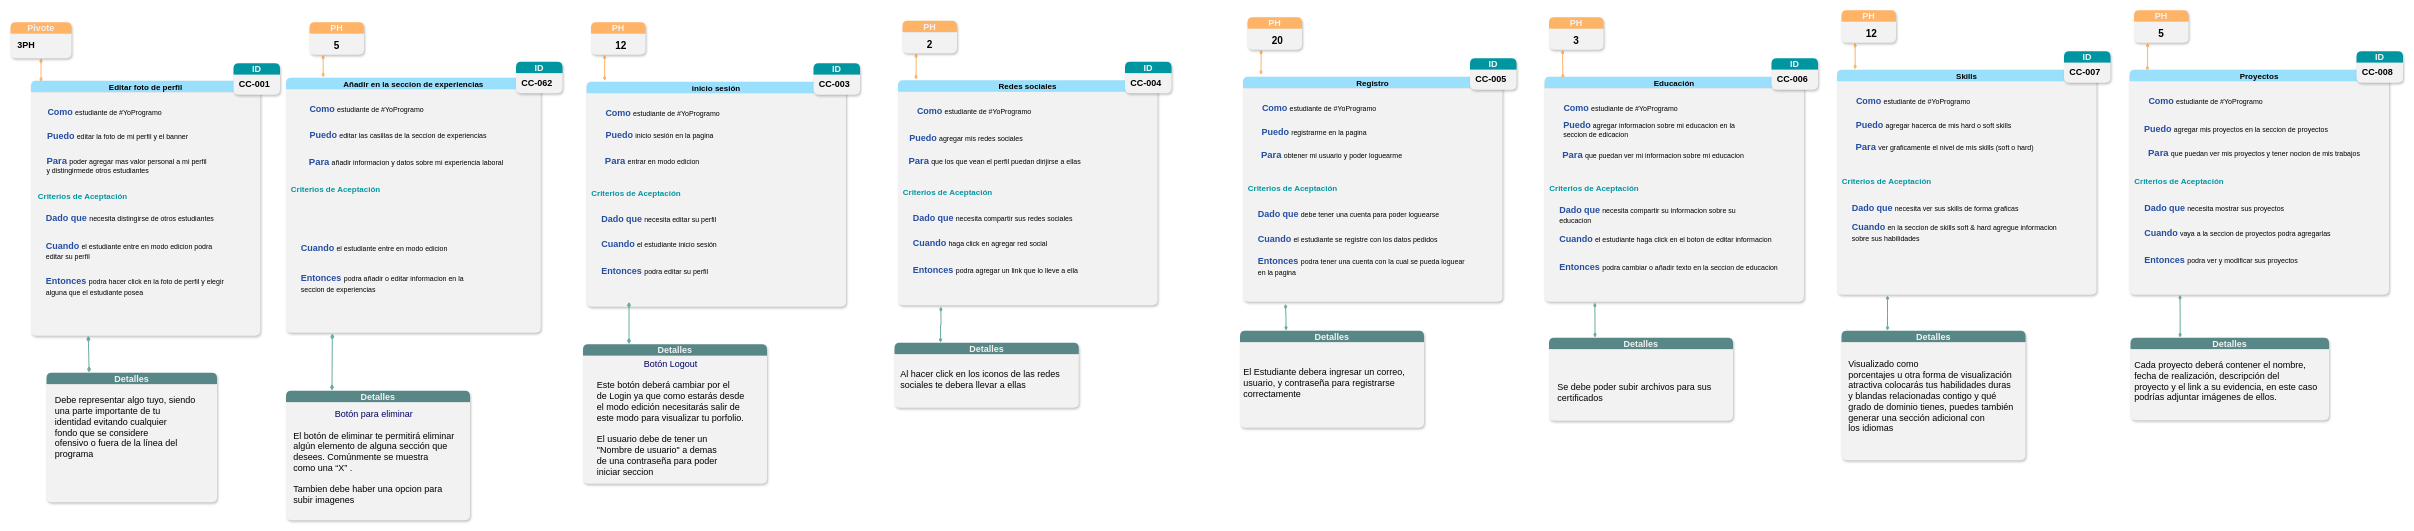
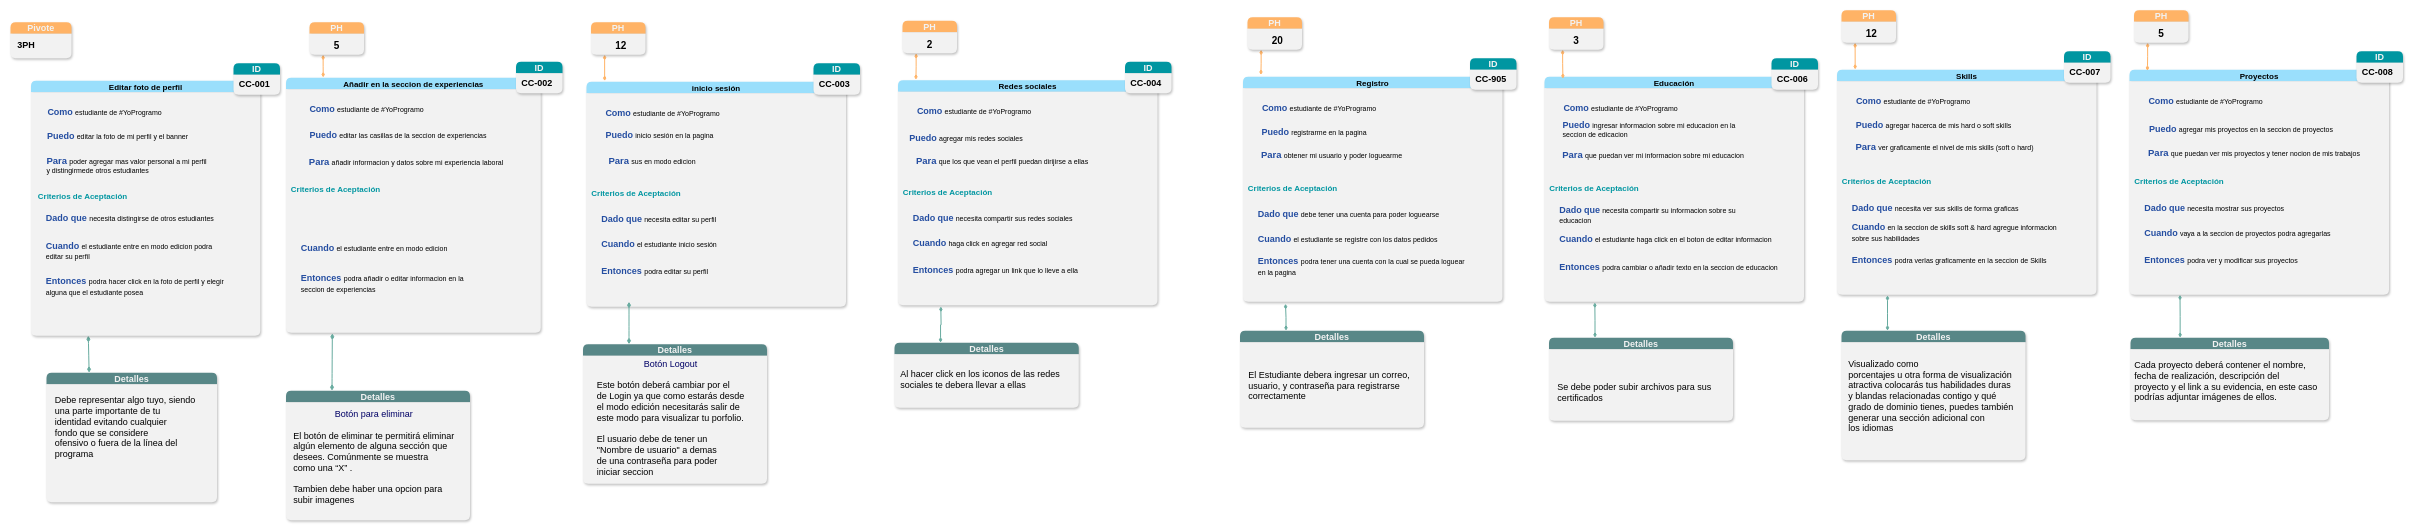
edge "Pivote" -- "Editar foto de perfil": removed
node "CC-005": label "CC-005" -> "CC-905"
node "CC-062": label "CC-062" -> "CC-002"
node "Puedo agregar informacion sobre mi educacion en la seccion de edicacion": label "Puedo agregar informacion sobre mi educacion en la seccion de edicacion" -> "Puedo ingresar informacion sobre mi educacion en la seccion de edicacion"
node "Puedo agregar mis proyectos en la seccion de proyectos": moved (2236, 129) -> (2241, 129)
node "Para entrar en modo edicion": label "Para entrar en modo edicion" -> "Para sus en modo edicion"
node "Para que los que vean el perfil puedan dirijirse a ellas": moved (994, 161) -> (1002, 161)
node "Entonces podra verlas graficamente en la seccion de Skills": added
node "El Estudiante debera ingresar un correo, usuario, y contraseña para registrarse correctamente": moved (1329, 383) -> (1334, 386)
